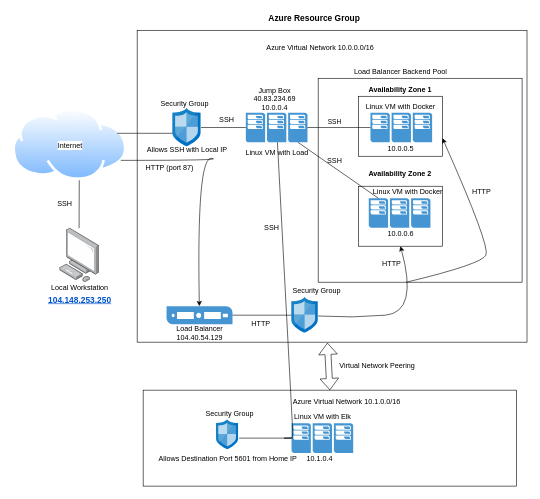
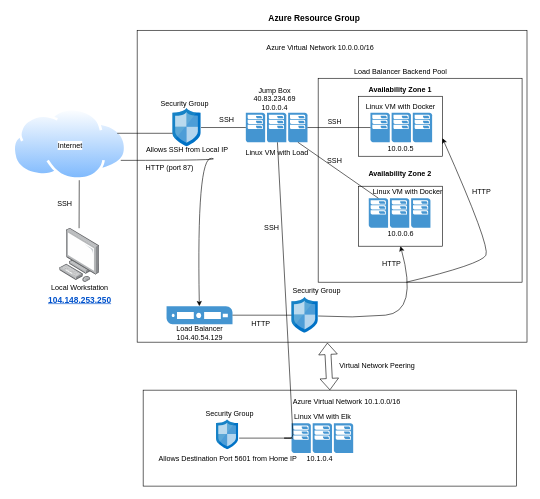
node "Allows SSH with Local IP": label "Allows SSH with Local IP" -> "Allows SSH from Local IP"
